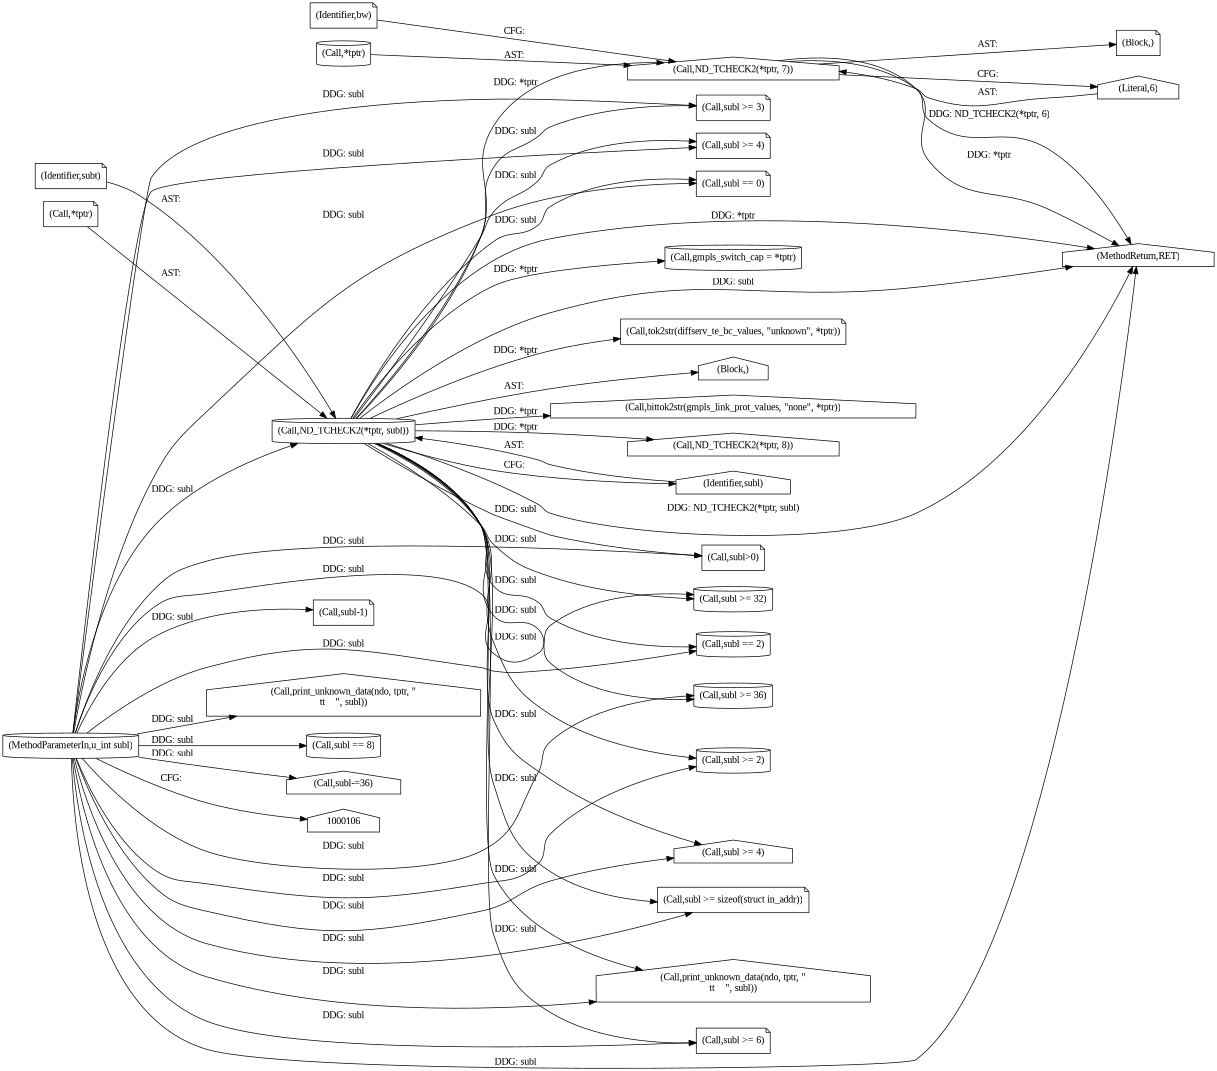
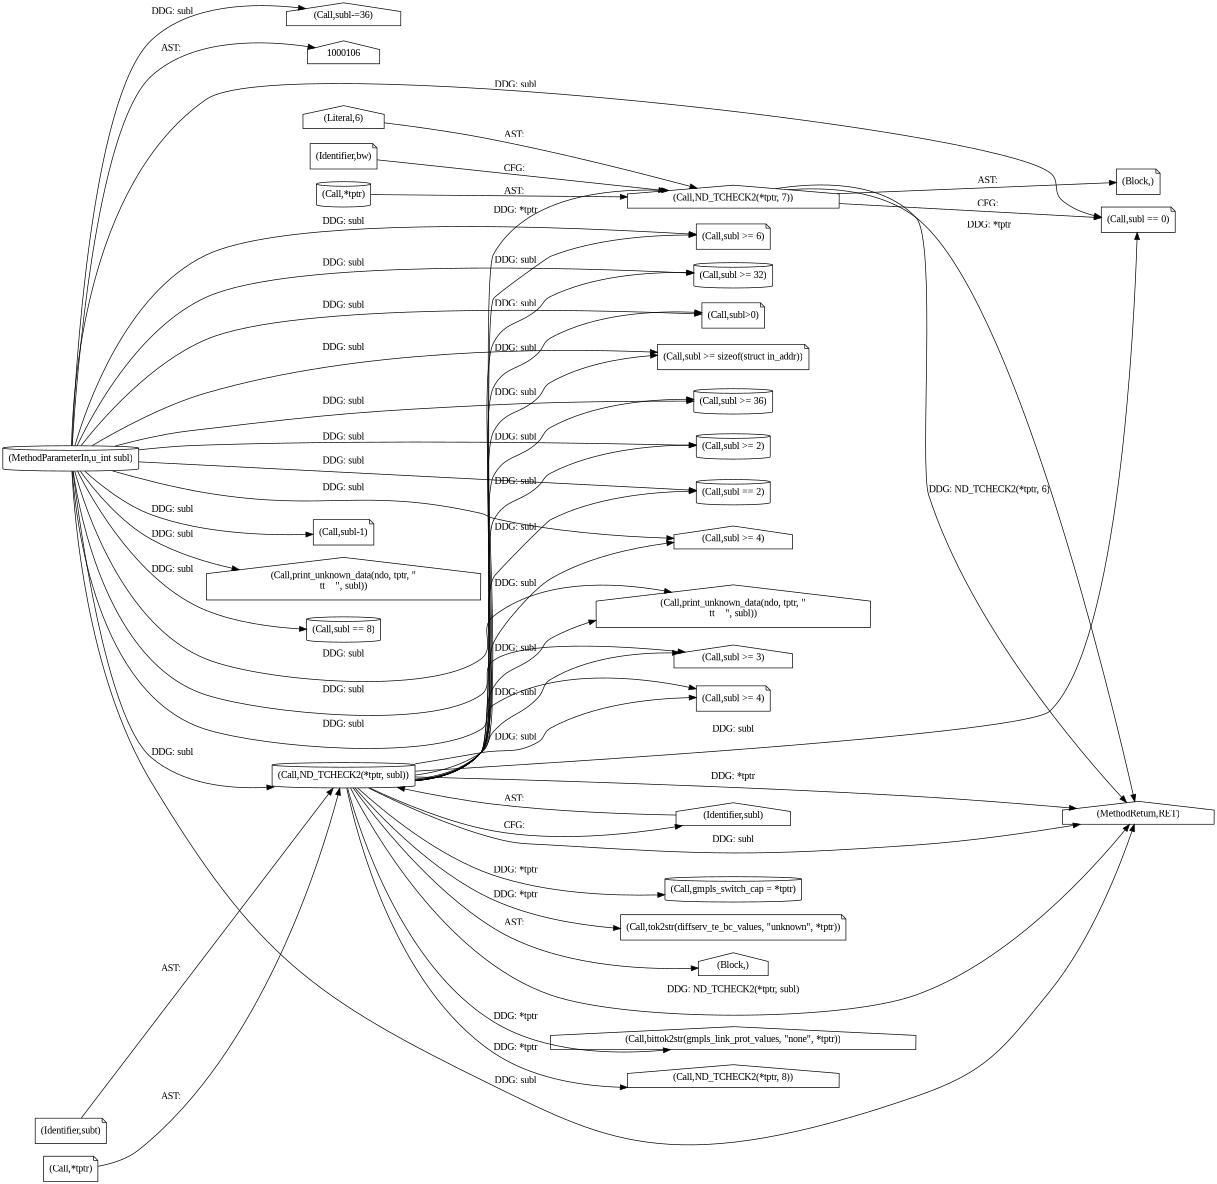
edge "(Call,ND_TCHECK2(*tptr, 7))" -> "(Literal,6)": now "(Call,ND_TCHECK2(*tptr, 7))" -> "(Call,subl == 0)"
node "(Call,subl >= 3)": shape note -> house
edge "(MethodParameterIn,u_int subl)" -> "1000106": label "CFG: " -> "AST: "
